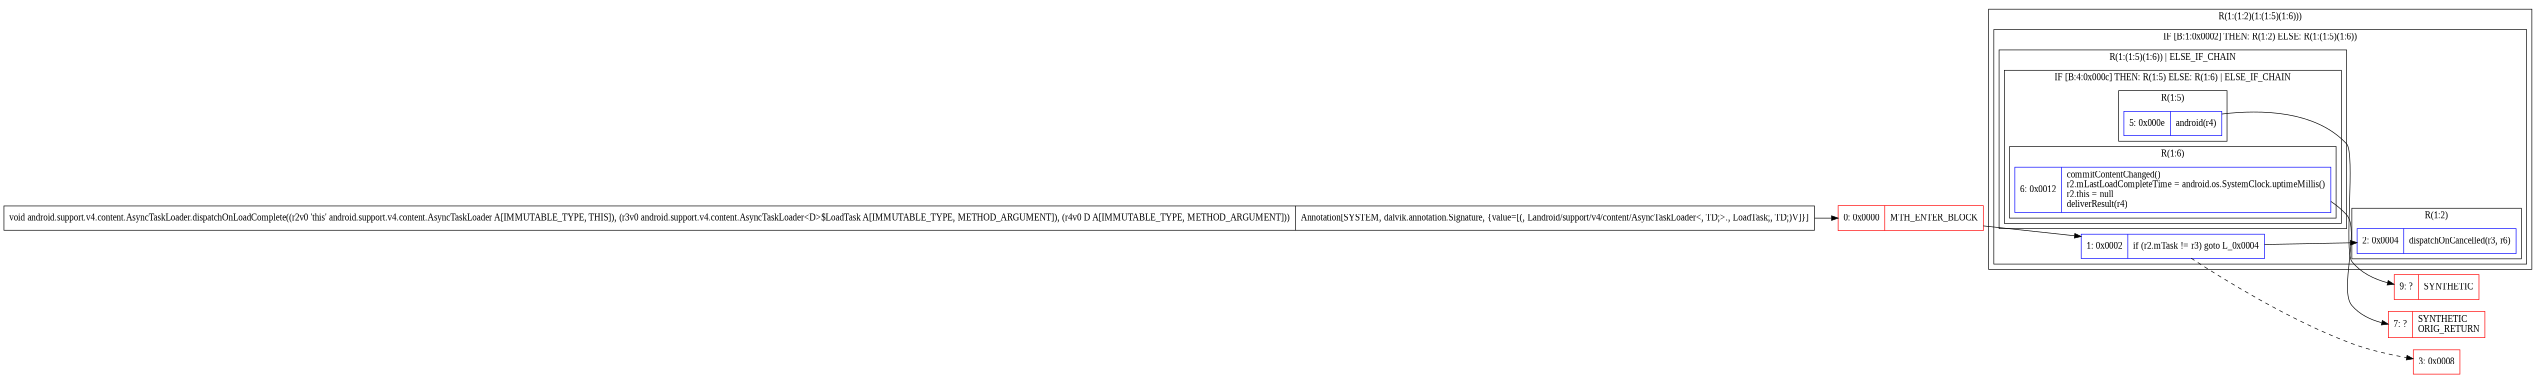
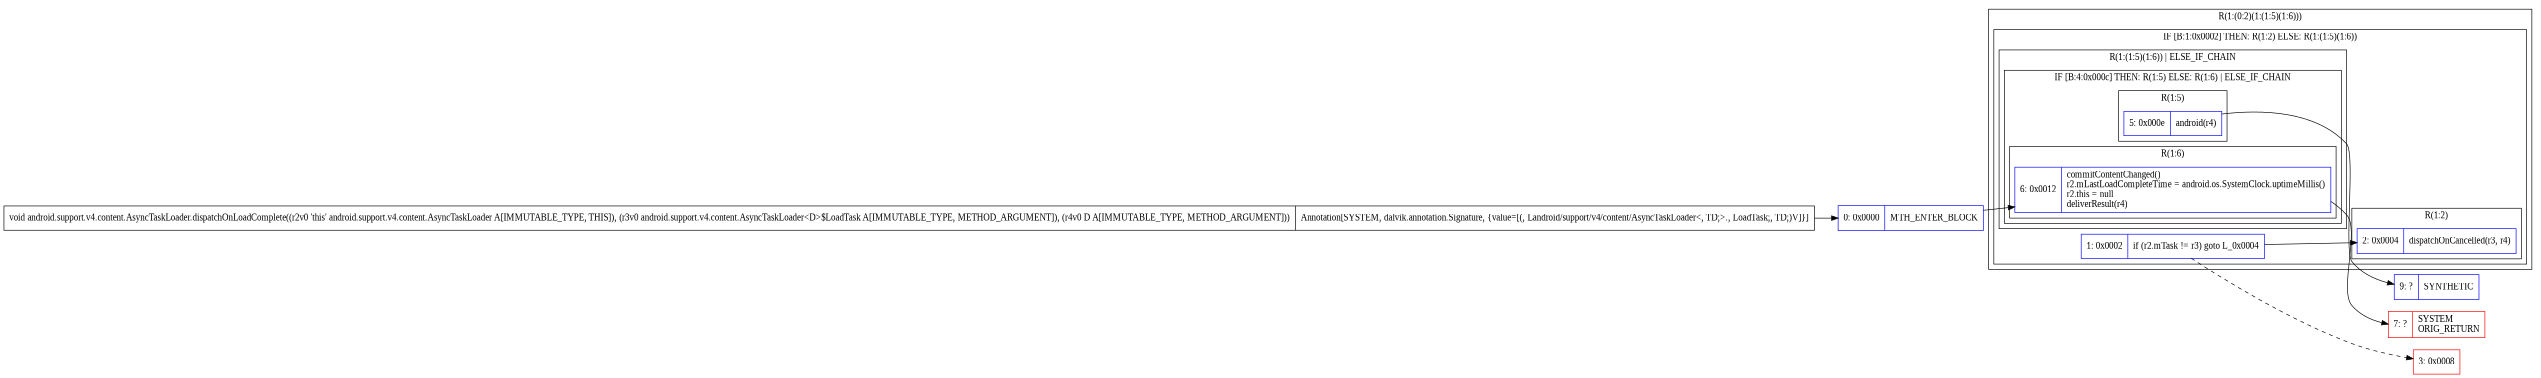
cluster "R(1:(1:2)(1:(1:5)(1:6)))": label "R(1:(1:2)(1:(1:5)(1:6)))" -> "R(1:(0:2)(1:(1:5)(1:6)))"
node "0: 0x0000": color red -> blue
edge "0: 0x0000" -> "1: 0x0002": now "0: 0x0000" -> "6: 0x0012"
node "2: 0x0004": text "dispatchOnCancelled(r3, r6)" -> "dispatchOnCancelled(r3, r4)"
node "9: ?": color red -> blue
node "7: ?": text "SYNTHETIC" -> "SYSTEM"
